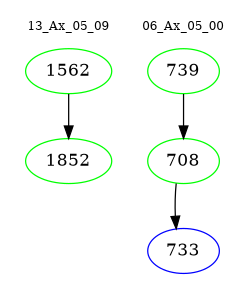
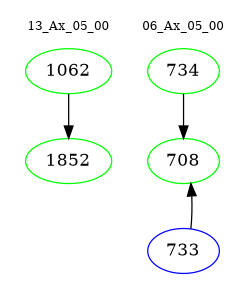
cluster "13_Ax_05_09": label "13_Ax_05_09" -> "13_Ax_05_00"
node "1562": label "1562" -> "1062"
node "739": label "739" -> "734"
edge "708" -> "733": reversed
